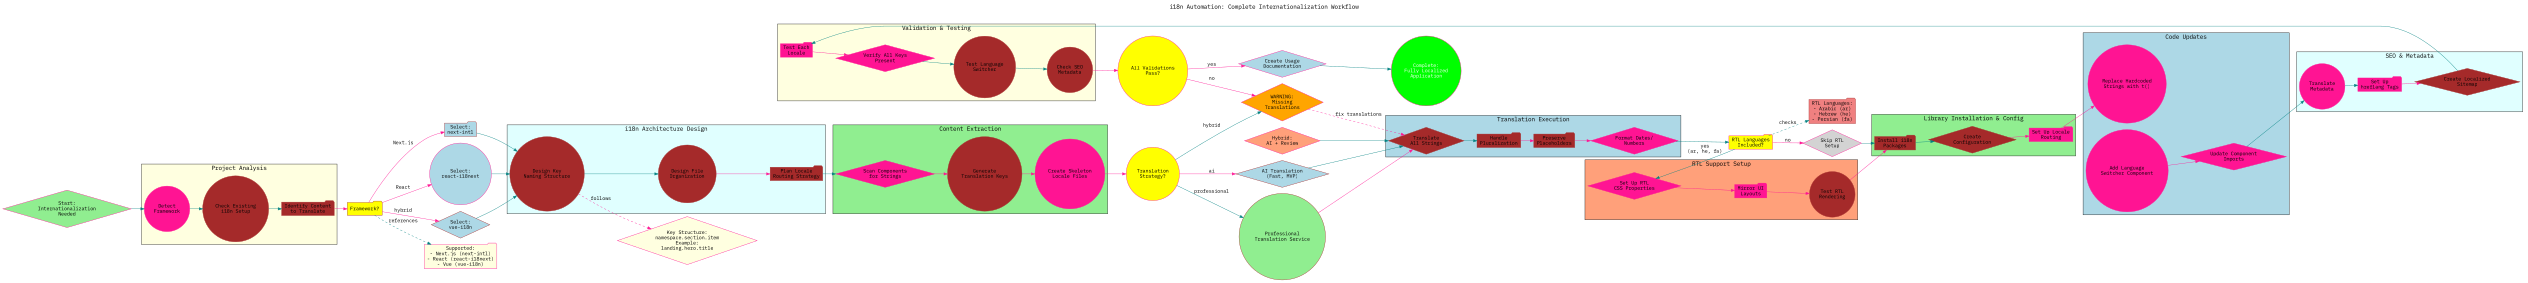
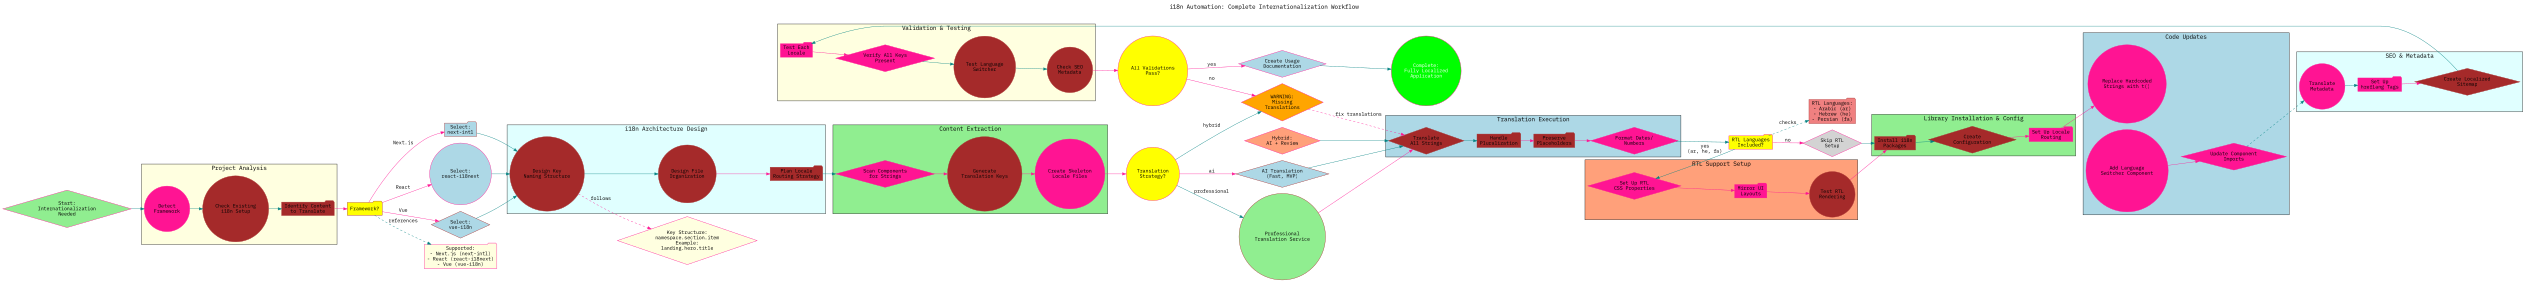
edge "Update Component Imports" -> "Translate Metadata": style solid -> dashed
edge "Framework?" -> "Select: vue-i18n": label "hybrid" -> "Vue"
